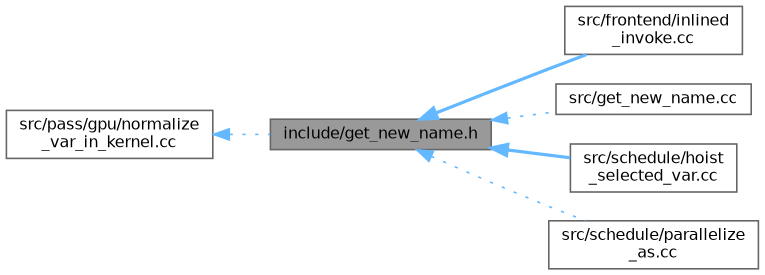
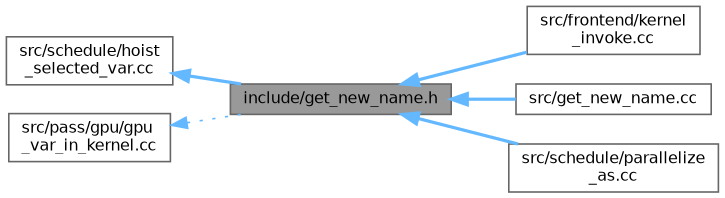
node "src/frontend/inlined _invoke.cc": label "src/frontend/inlined _invoke.cc" -> "src/frontend/kernel _invoke.cc"
edge "src/get_new_name.cc" -> "include/get_new_name.h": style dotted -> bold
node "src/pass/gpu/normalize _var_in_kernel.cc": label "src/pass/gpu/normalize _var_in_kernel.cc" -> "src/pass/gpu/gpu _var_in_kernel.cc"
edge "src/schedule/hoist _selected_var.cc" -> "include/get_new_name.h": reversed
edge "src/schedule/parallelize _as.cc" -> "include/get_new_name.h": style dotted -> bold
